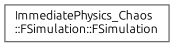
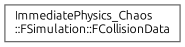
node "ImmediatePhysics_Chaos ::FSimulation::FSimulation": label "ImmediatePhysics_Chaos ::FSimulation::FSimulation" -> "ImmediatePhysics_Chaos ::FSimulation::FCollisionData"
